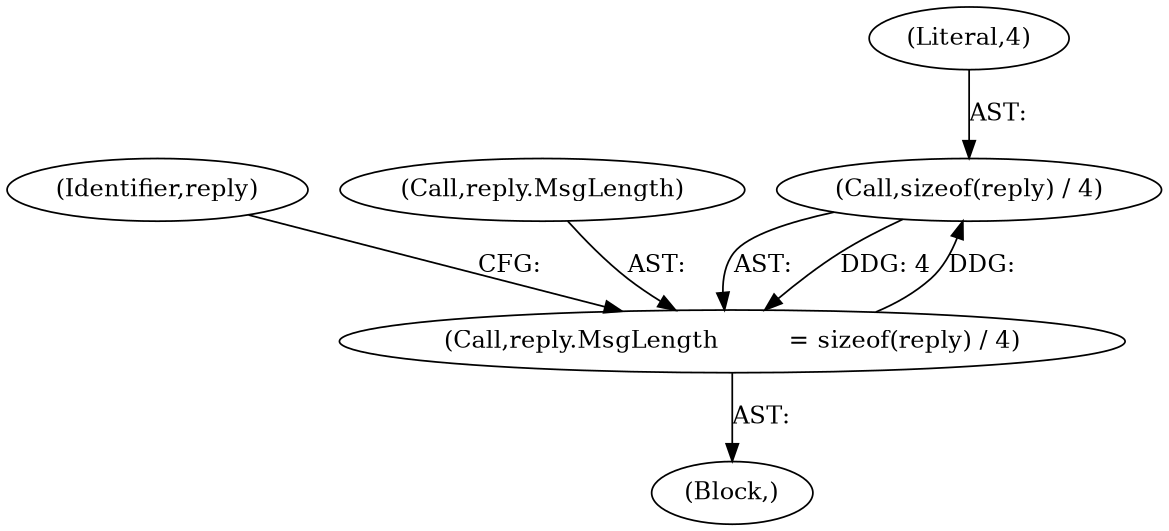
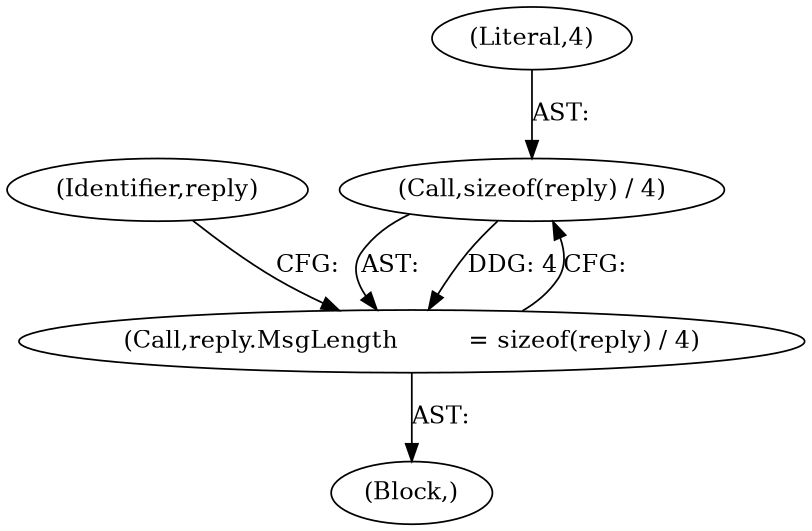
node "(Call,reply.MsgLength)": removed
edge "(Call,reply.MsgLength         = sizeof(reply) / 4)" -> "(Call,sizeof(reply) / 4)": label "DDG: " -> "CFG: "
